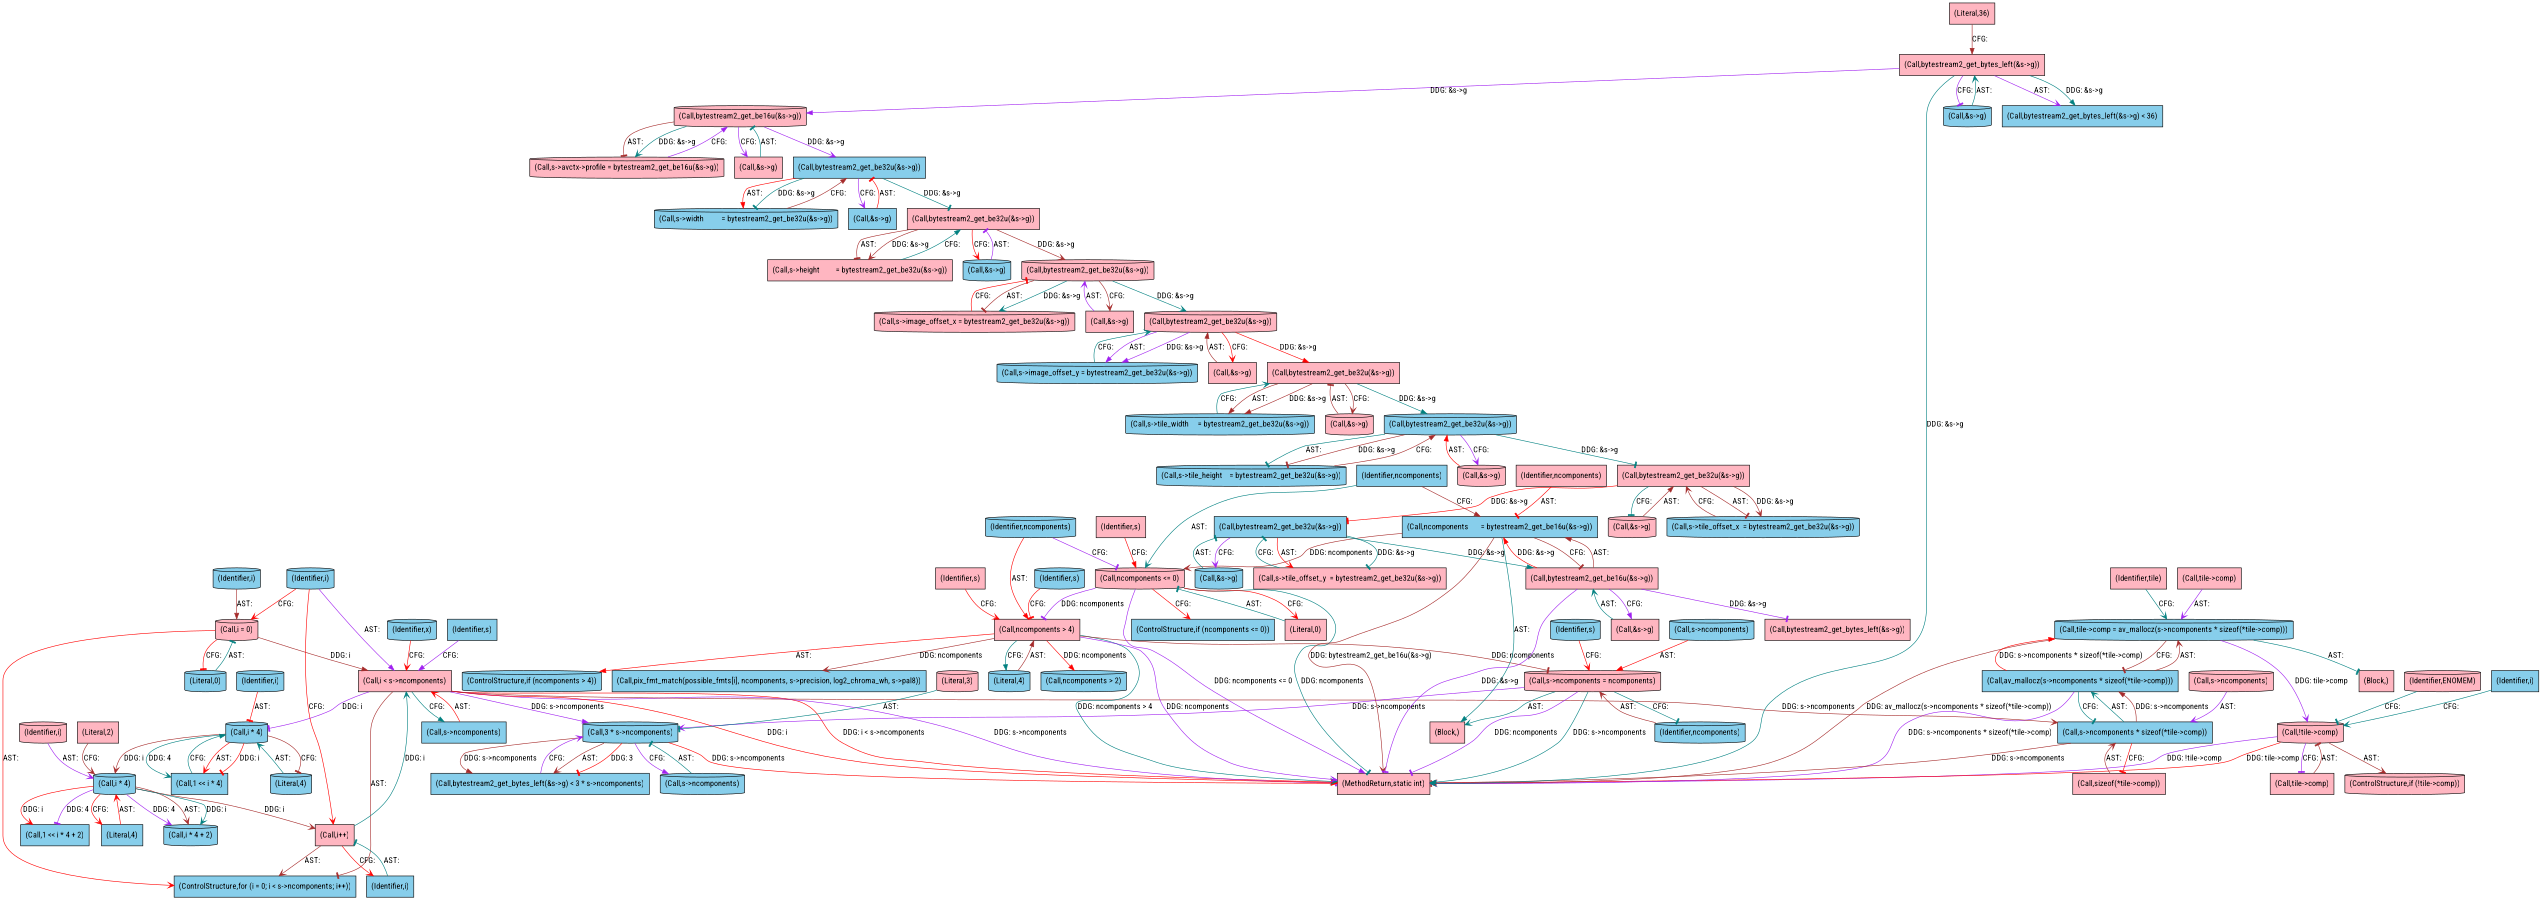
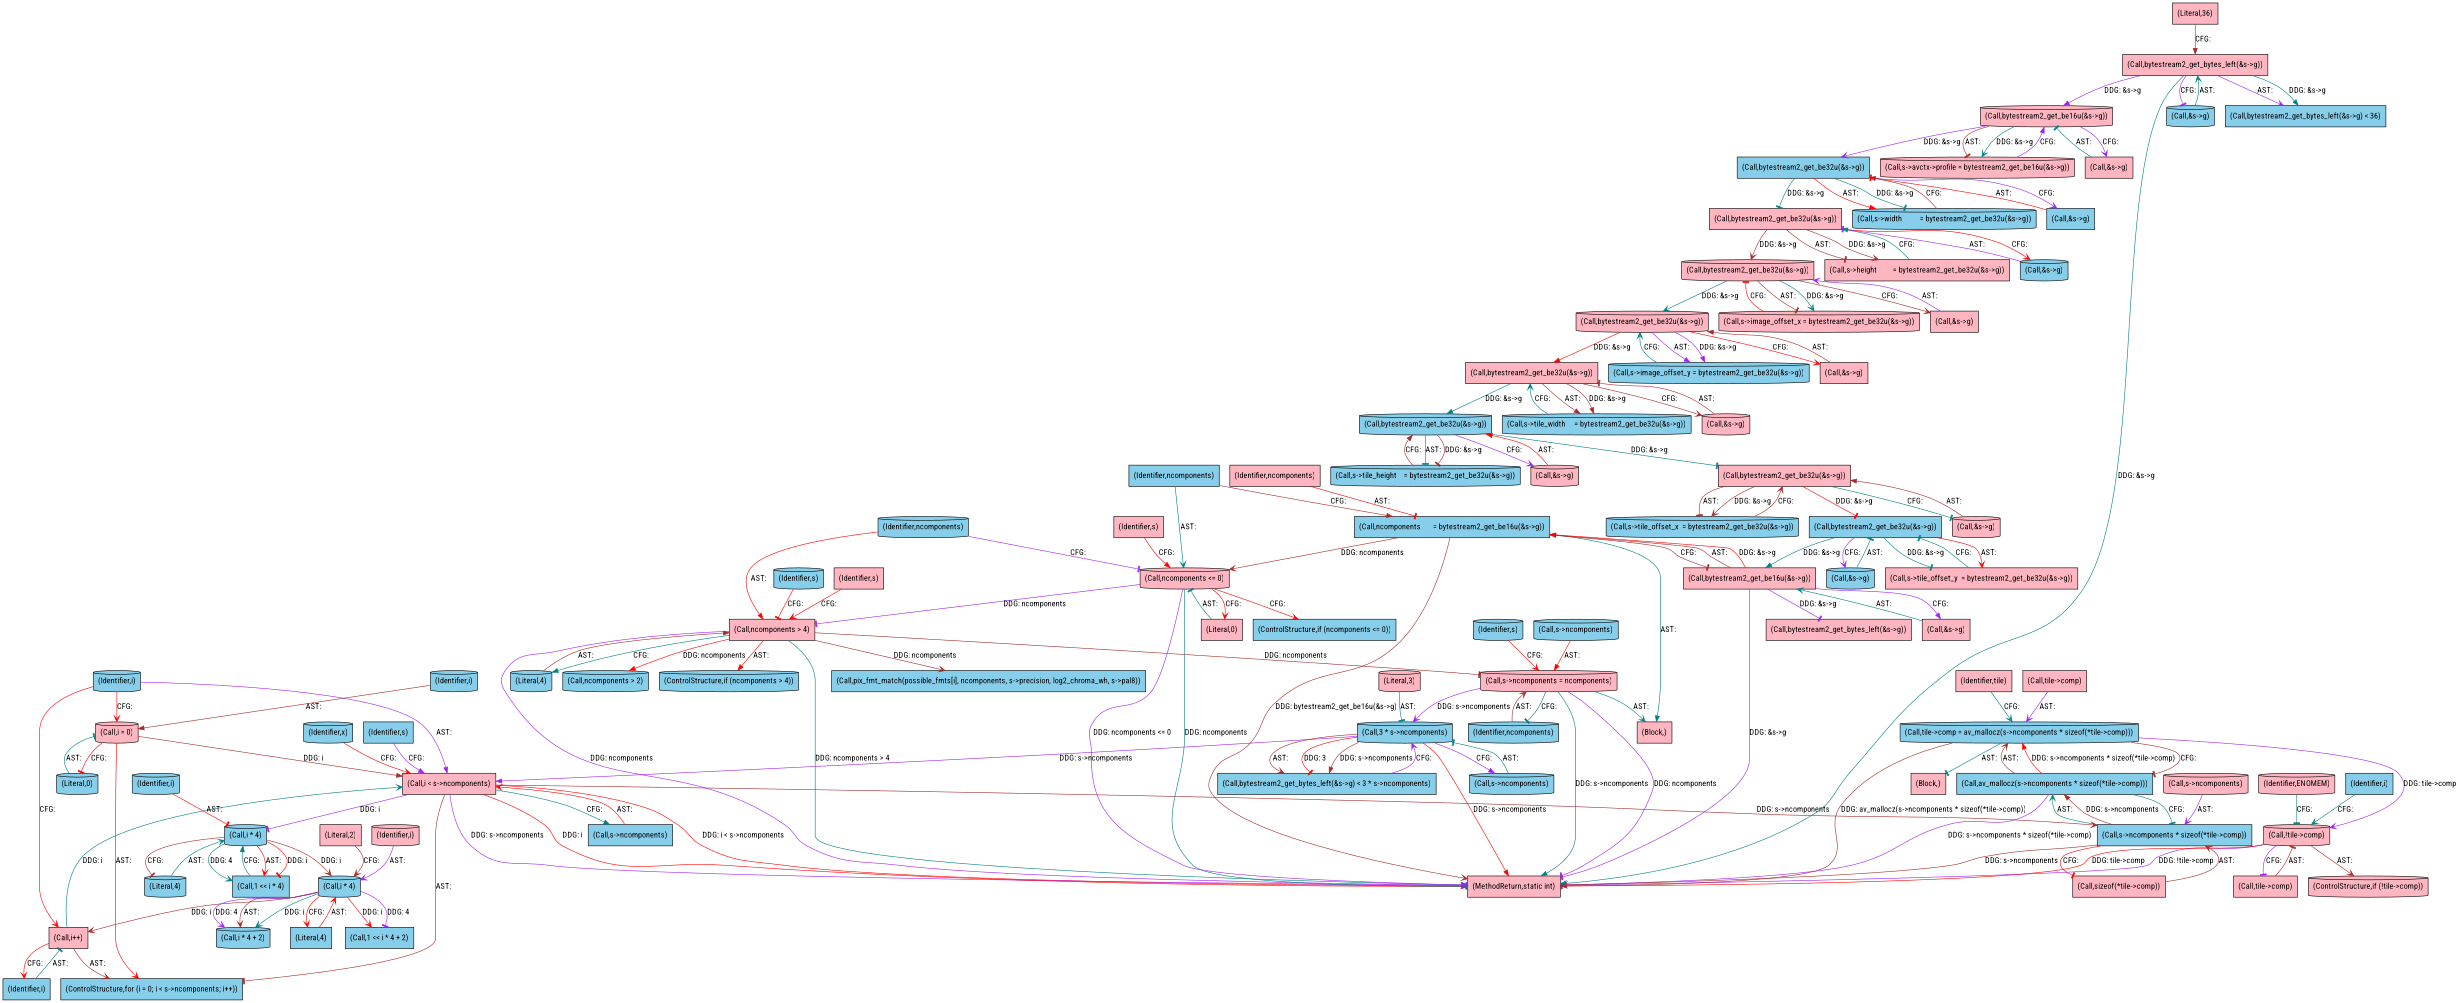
edge "(Call,i < s->ncomponents)" -> "(Call,3 * s->ncomponents)": reversed
